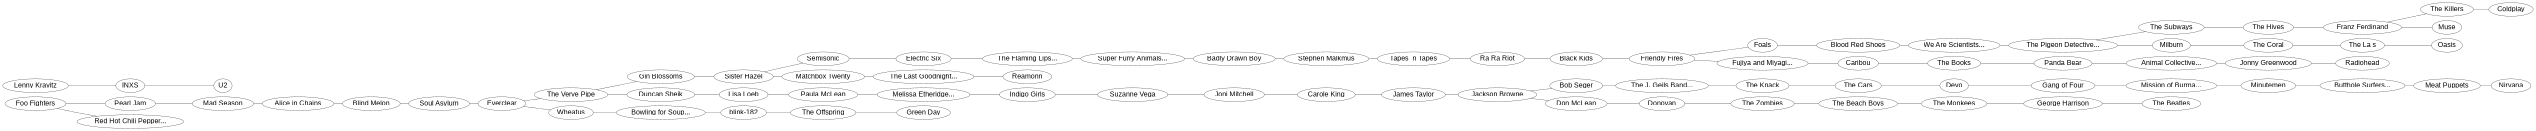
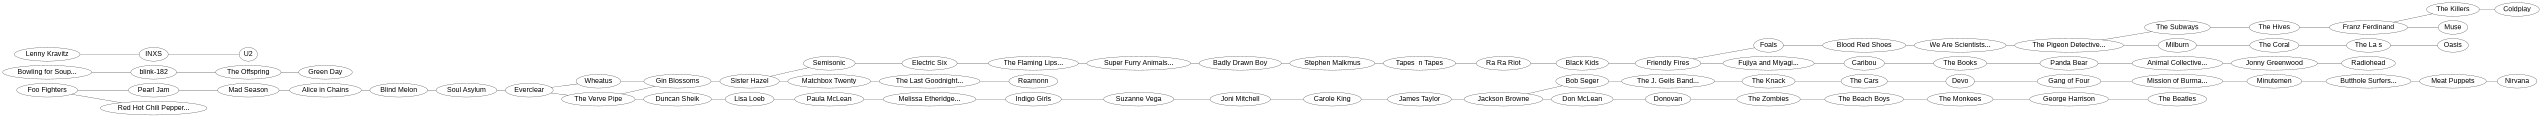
edge "Wheatus" -- "Bowling for Soup...": now "Wheatus" -- "Gin Blossoms"
